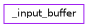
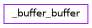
node "_input_buffer": label "_input_buffer" -> "_buffer_buffer"
